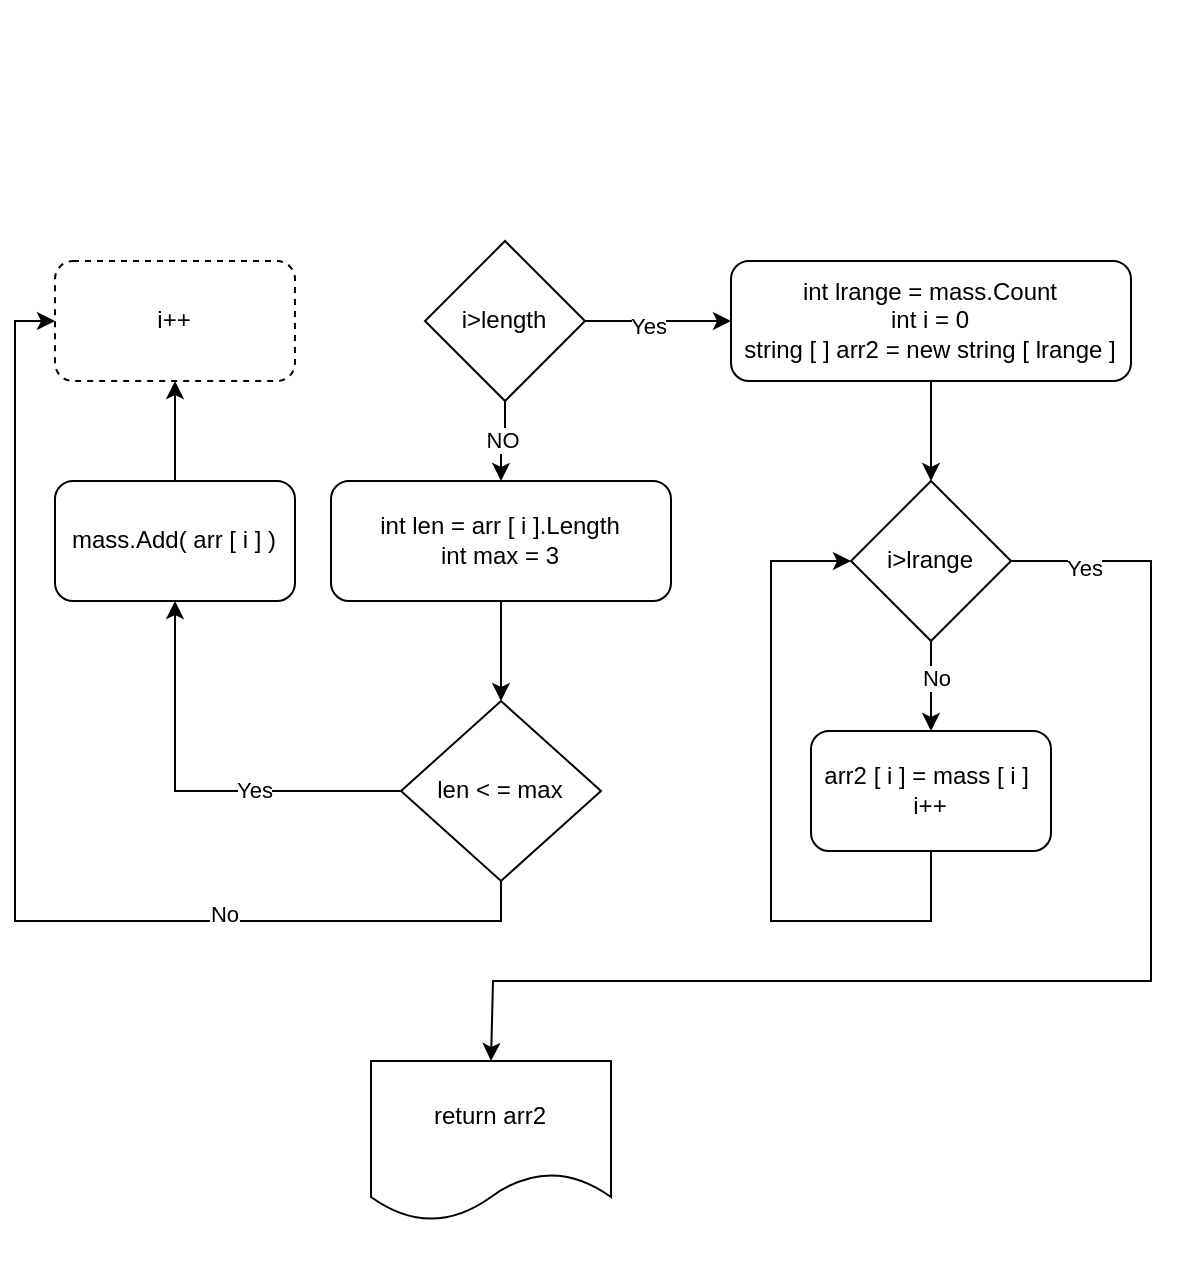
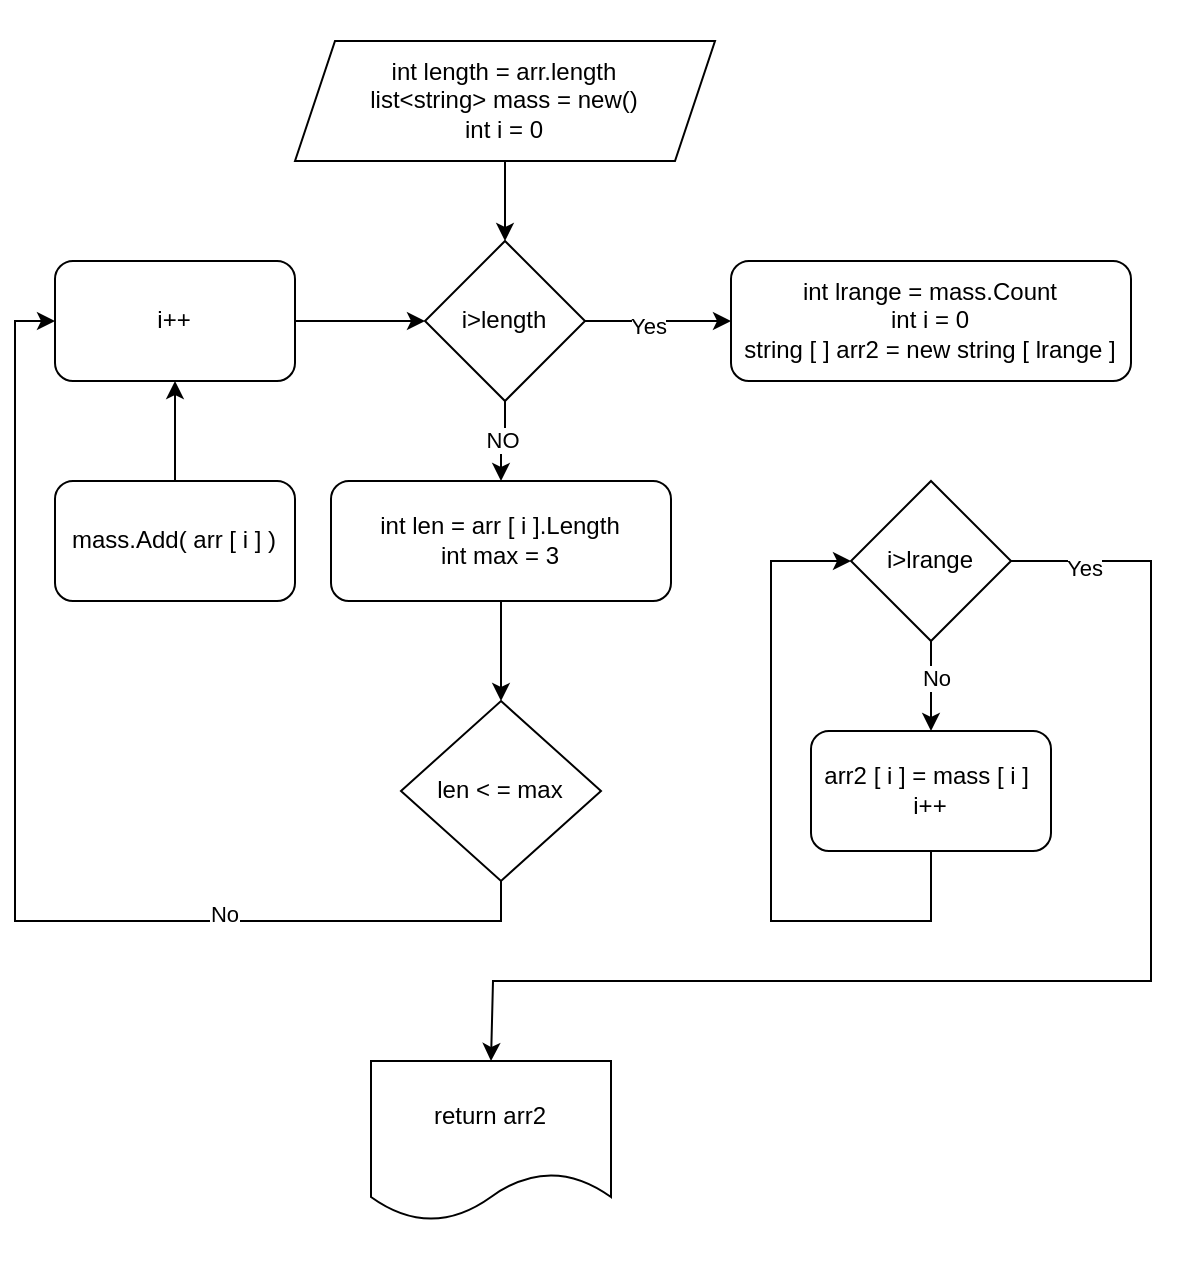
node "int length = arr.length list<string> mass = new() int i = 0": added
edge "int length = arr.length list<string> mass = new() int i = 0" -> "i>length": added
node "i++": style dashed -> solid
edge "i++" -> "i>length": added
edge "int lrange = mass.Count int i = 0 string [ ] arr2 = new string [ lrange ]" -> "i>lrange": removed
edge "len < = max" -> "mass.Add( arr [ i ] )": removed, label "Yes"
